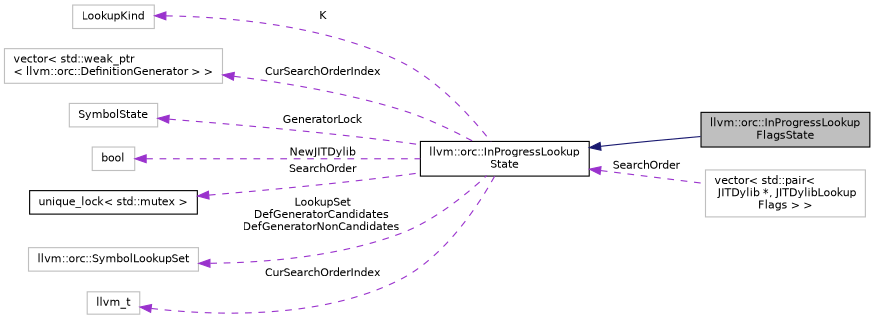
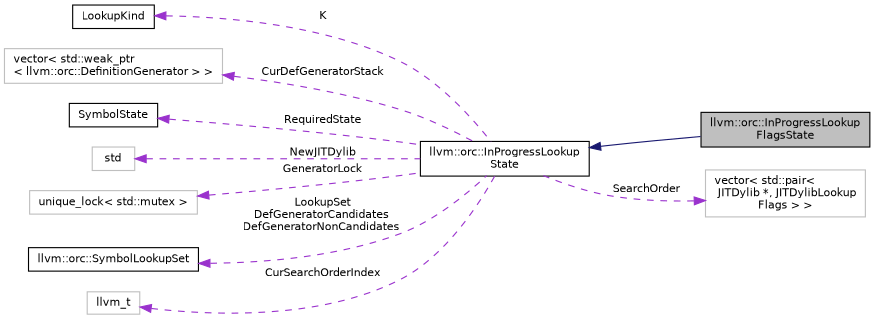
node "LookupKind": color grey75 -> black
edge "llvm::orc::InProgressLookup State" -> "vector< std::weak_ptr < llvm::orc::DefinitionGenerator > >": label " CurSearchOrderIndex" -> " CurDefGeneratorStack"
node "SymbolState": color grey75 -> black
edge "llvm::orc::InProgressLookup State" -> "SymbolState": label " GeneratorLock" -> " RequiredState"
node "bool": label "bool" -> "std"
edge "llvm::orc::InProgressLookup State" -> "unique_lock< std::mutex >": label " SearchOrder" -> " GeneratorLock"
edge "vector< std::pair< JITDylib *, JITDylibLookup Flags > >" -> "llvm::orc::InProgressLookup State": reversed
node "unique_lock< std::mutex >": color black -> grey75
node "llvm::orc::SymbolLookupSet": color grey75 -> black
